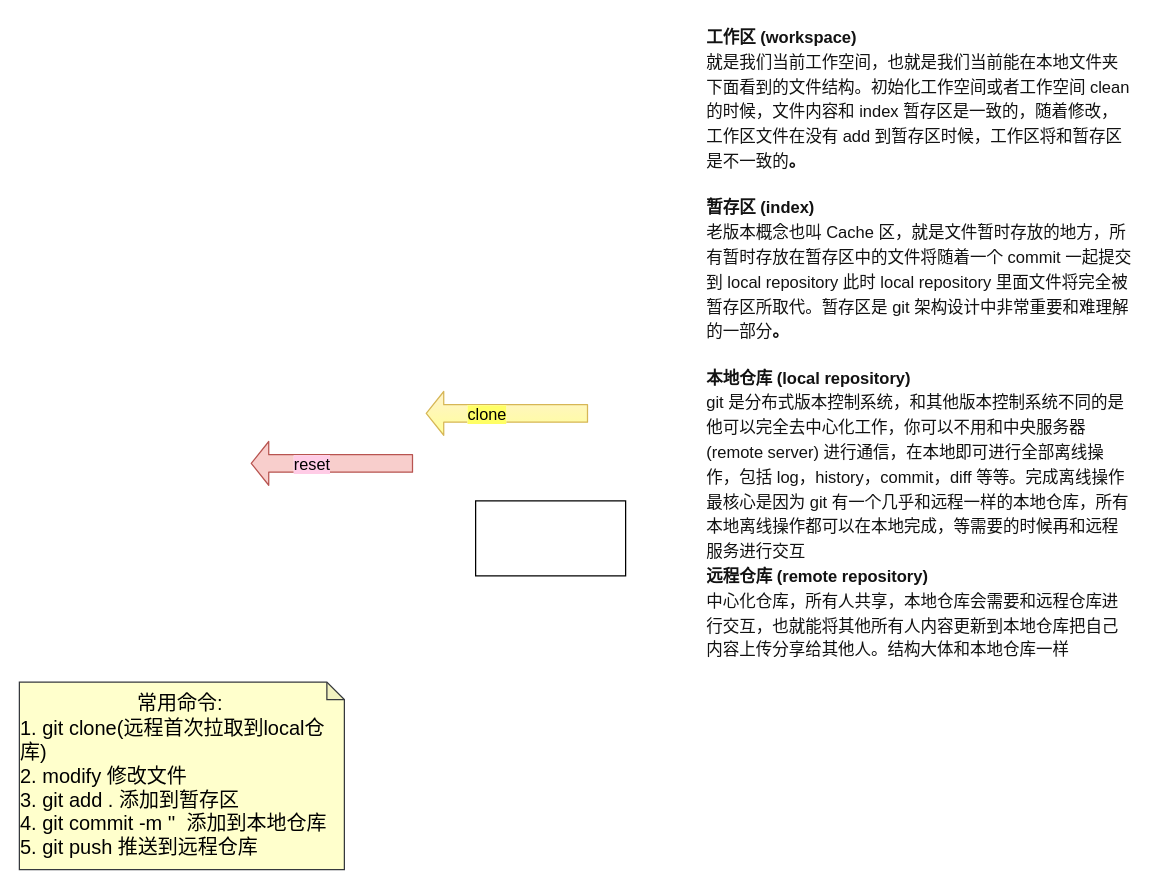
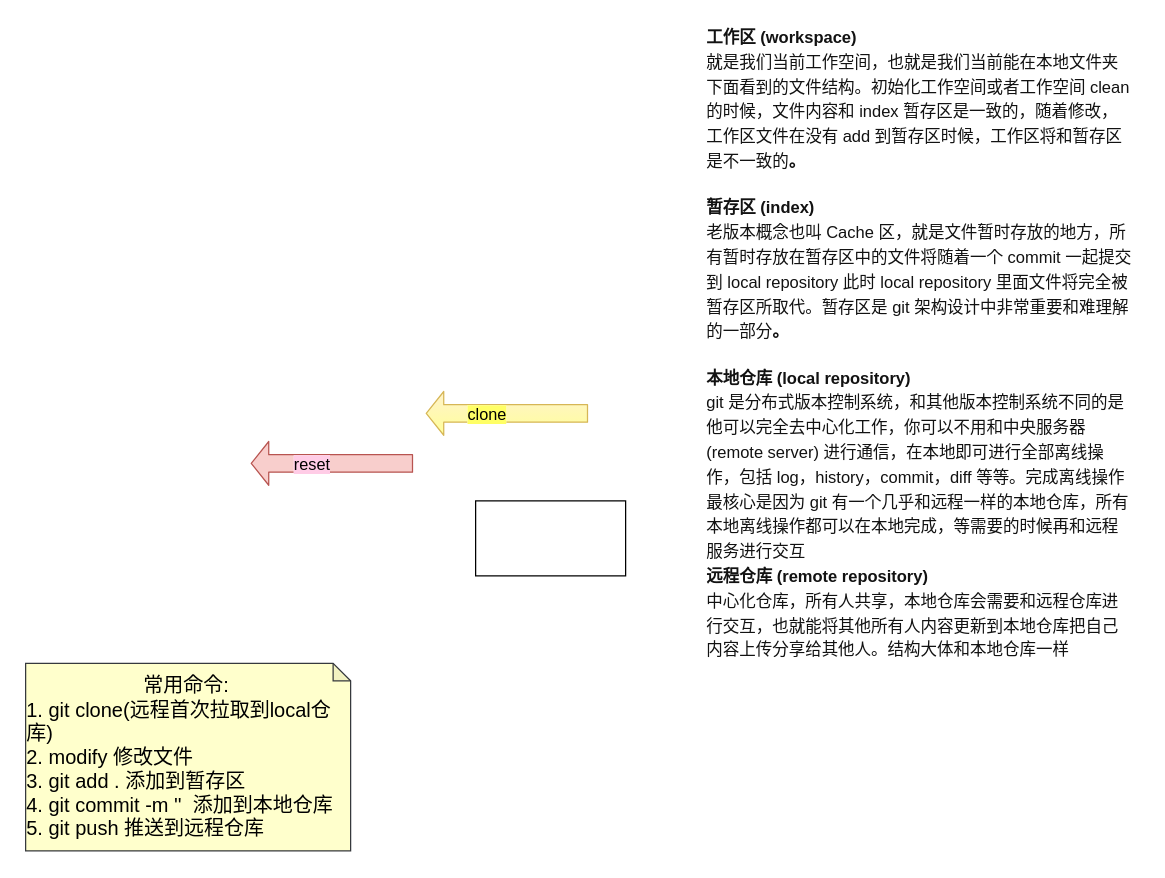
node "常用命令: 1. git clone(远程首次拉取到local仓库) 2. modify 修改文件 3. git add . 添加到暂存区 4. git commit -m '' 添加到本地仓库 5. git push 推送到远程仓库": moved (182, 776) -> (188, 757)
